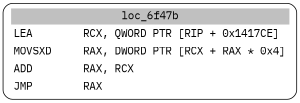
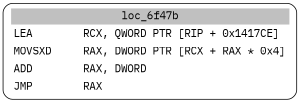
node "loc_6f47b": text "ADD        RAX, RCX" -> "ADD        RAX, DWORD"
